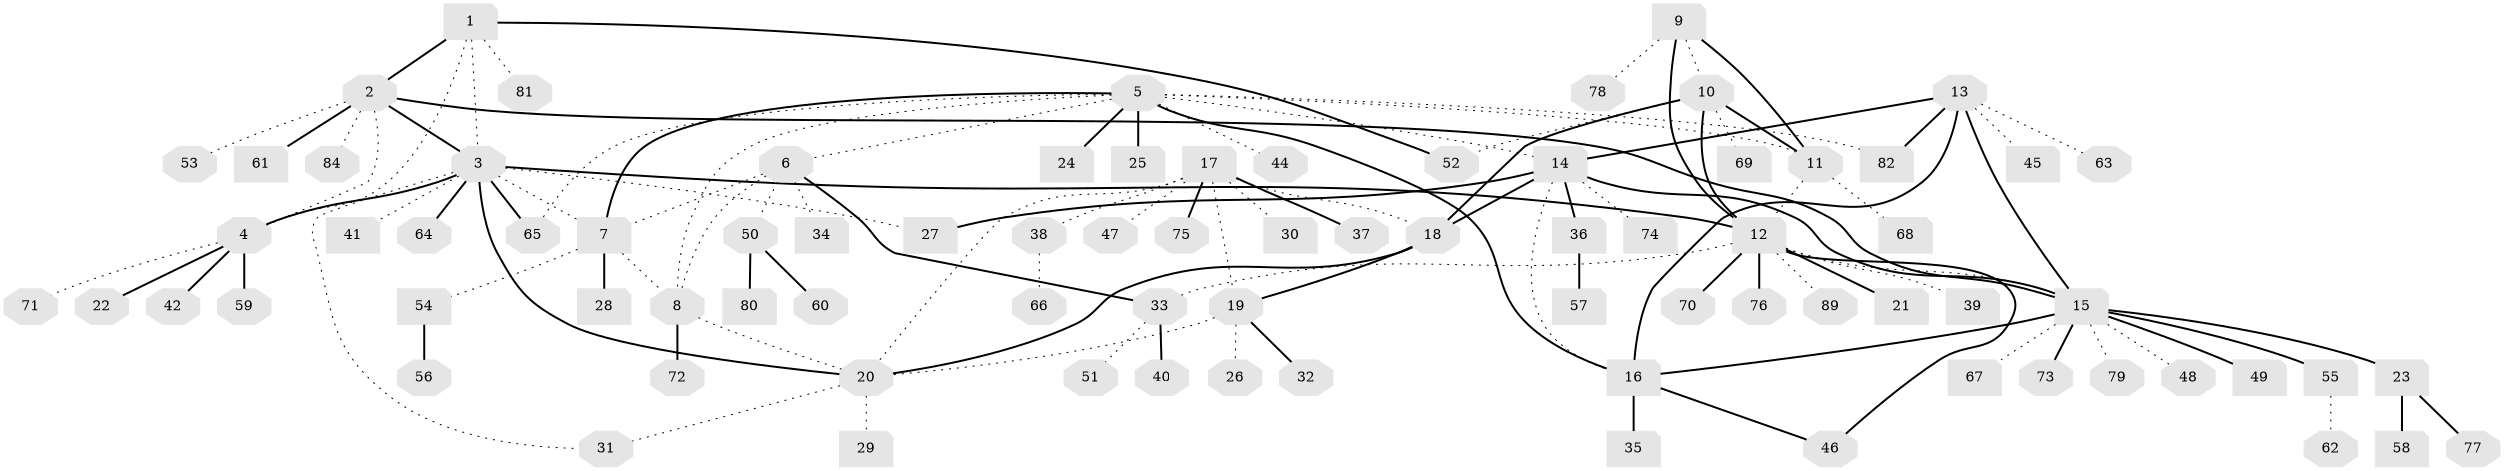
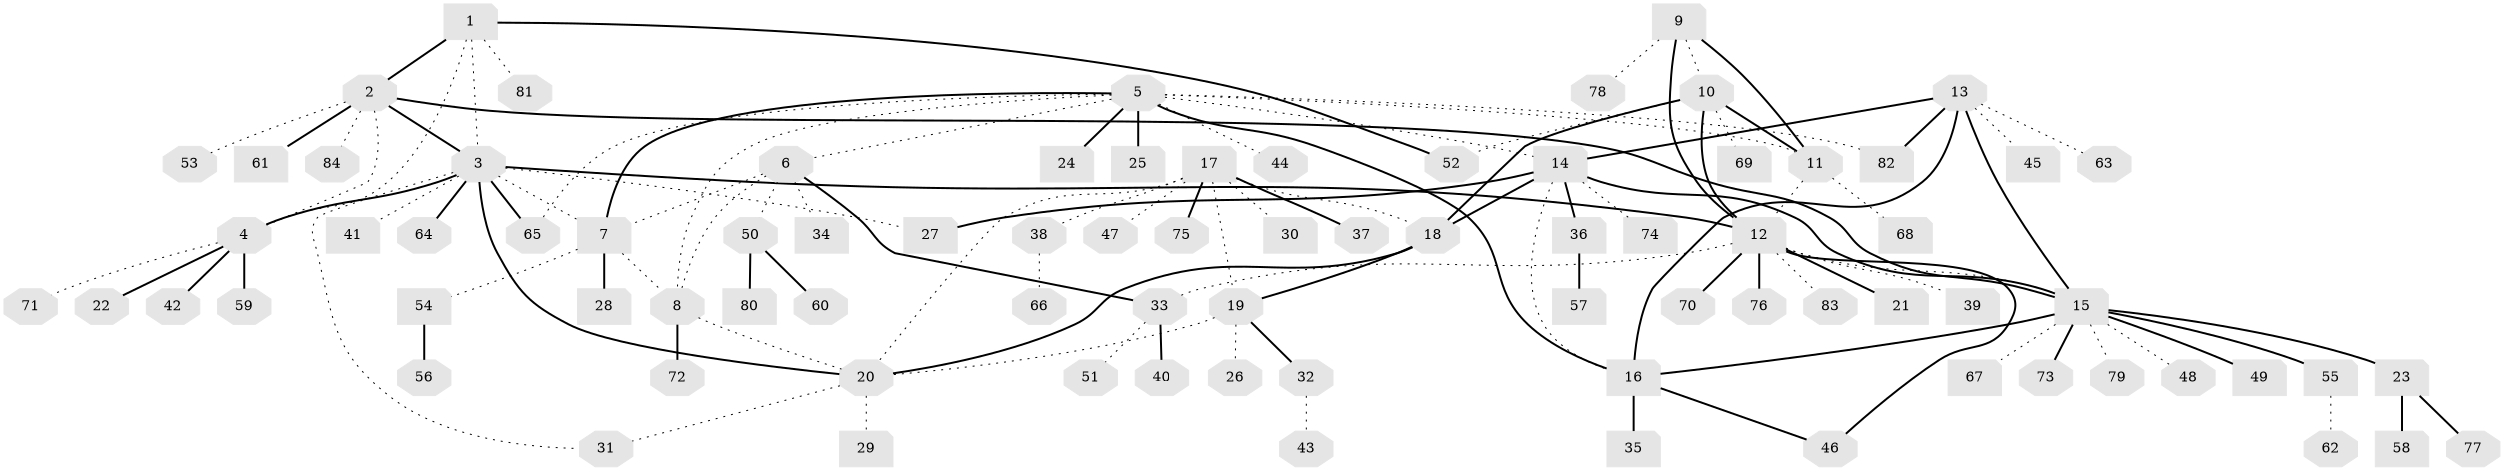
node "89": label "89" -> "83"
node "43": added
